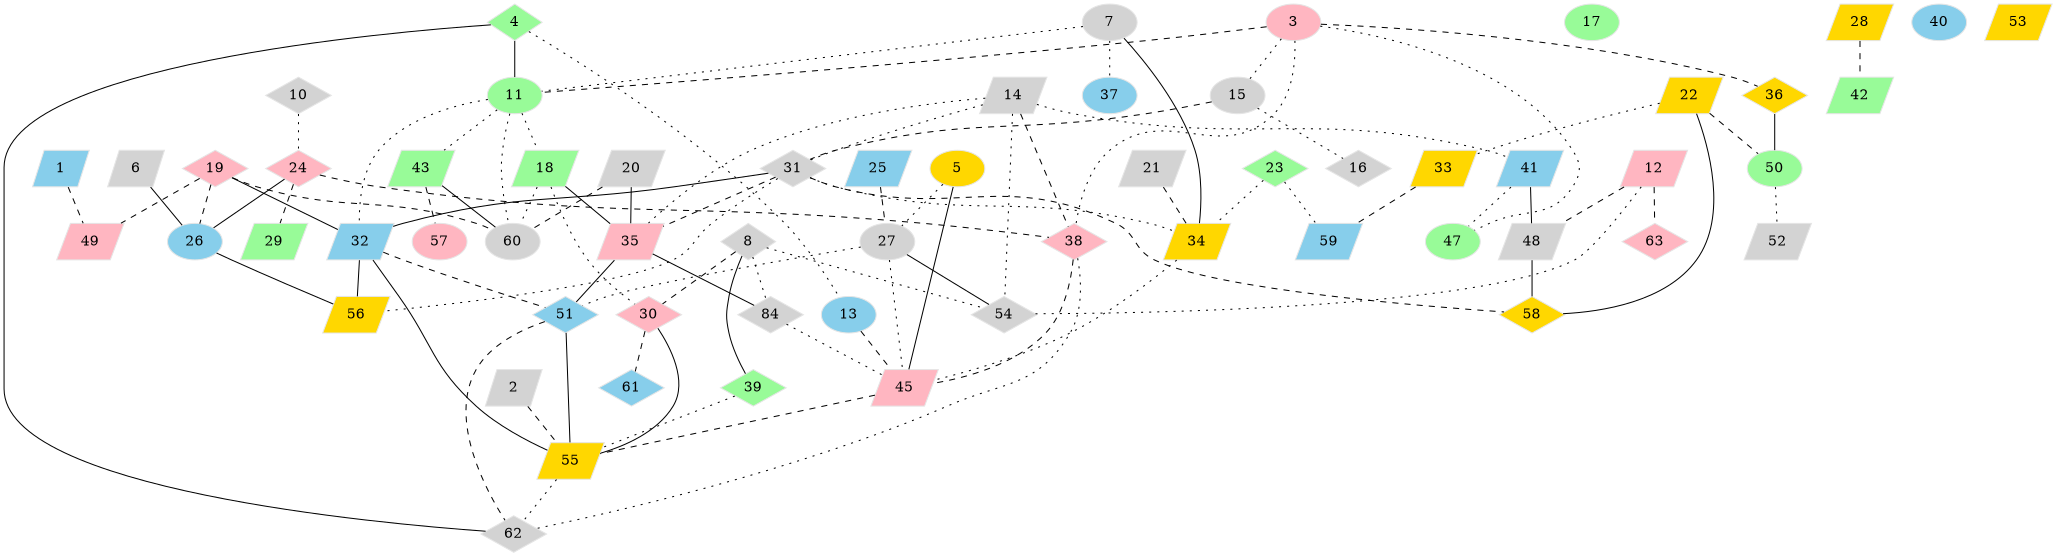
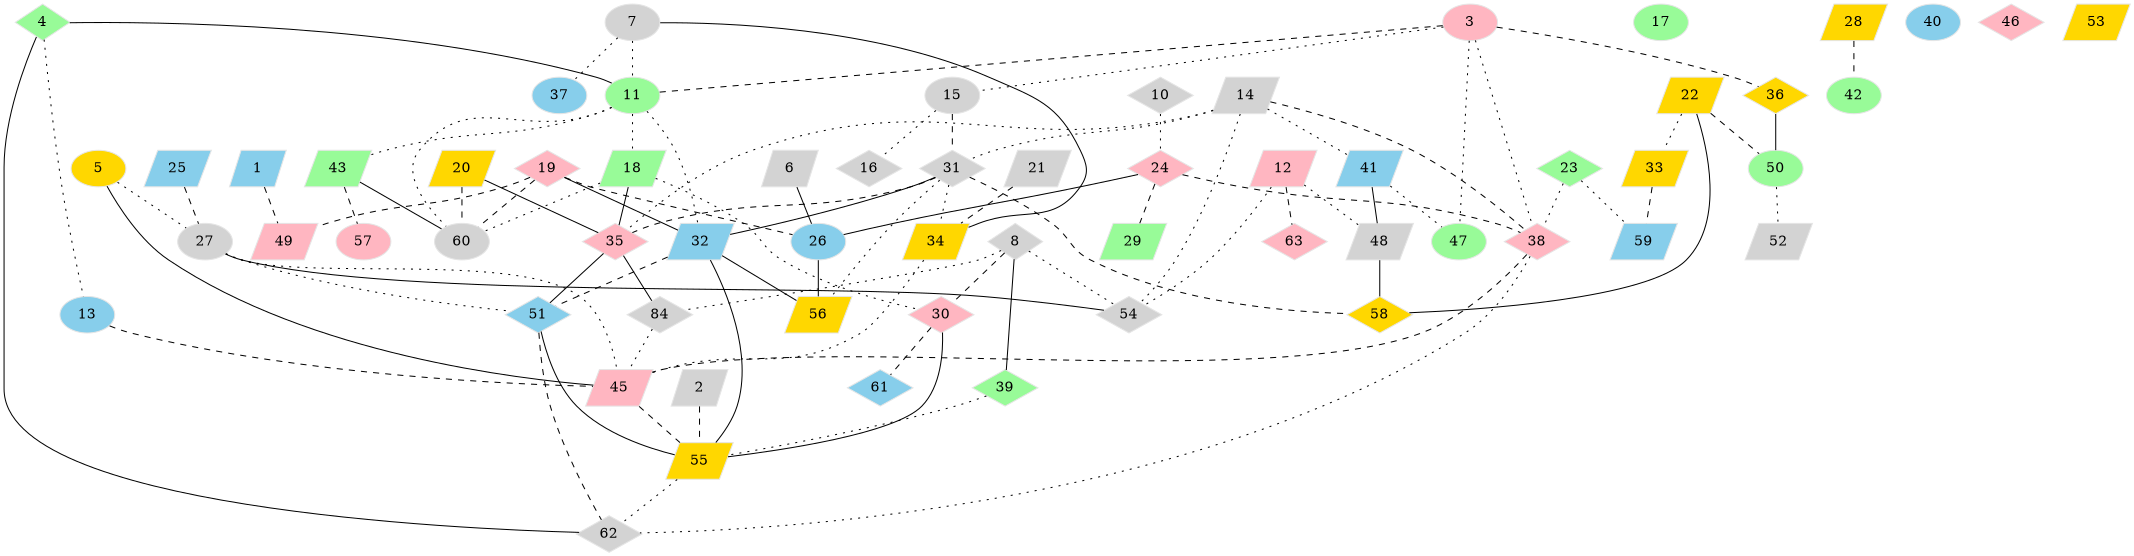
node "46": added
node "42": shape parallelogram -> ellipse
node "20": fillcolor lightgrey -> gold
edge "23" -- "34": now "23" -- "38"
edge "12" -- "48": style dashed -> dotted
node "35": shape parallelogram -> diamond
